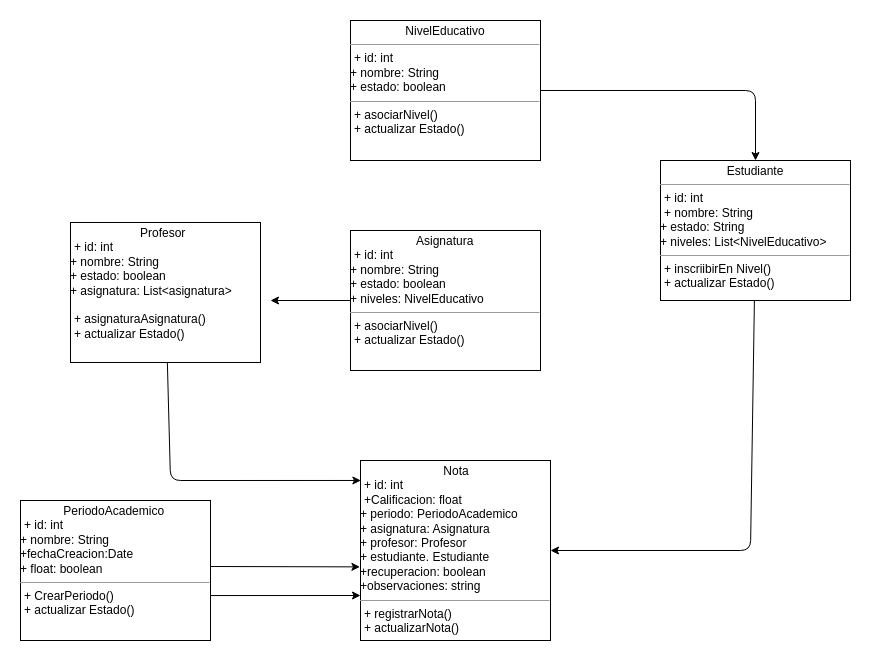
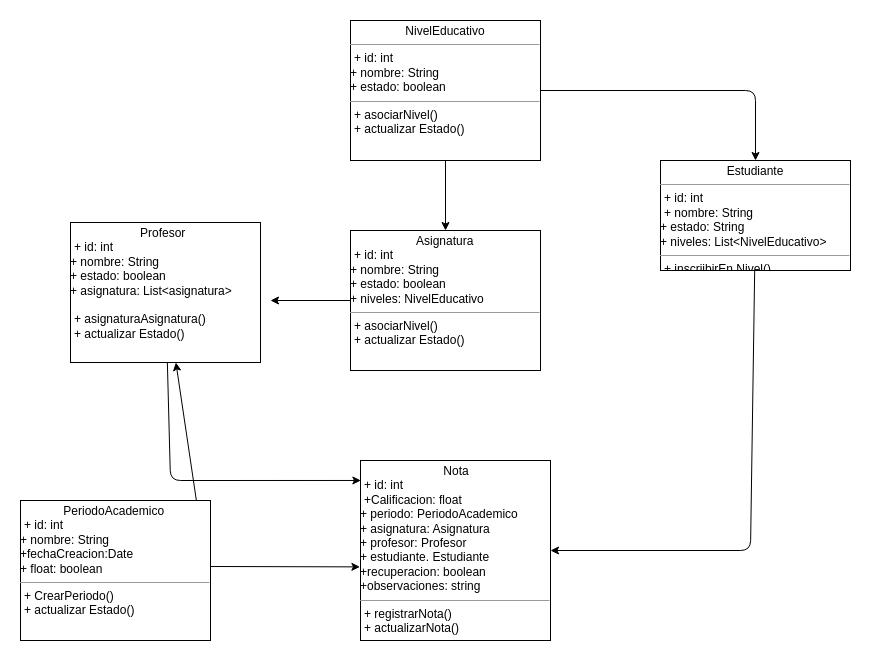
edge "NivelEducativo + id: int + nombre: String + estado: boolean + asociarNivel() + actualizar Estado()" -> "Asignatura+ id: int + nombre: String + estado: boolean + niveles: NivelEducativo + asociarNivel() + actualizar Estado()": added
node "Estudiante + id: int + nombre: String + estado: String + niveles: List<NivelEducativo> + inscriibirEn Nivel() + actualizar Estado()": size 190x140 -> 190x110
edge "PeriodoAcademico+ id: int + nombre: String +fechaCreacion:Date + float: boolean + CrearPeriodo() + actualizar Estado()" -> "Nota+ id: int +Calificacion: float + periodo: PeriodoAcademico + asignatura: Asignatura + profesor: Profesor + estudiante. Estudiante +recuperacion: boolean +observaciones: string + registrarNota() + actualizarNota()": now "PeriodoAcademico+ id: int + nombre: String +fechaCreacion:Date + float: boolean + CrearPeriodo() + actualizar Estado()" -> "Profesor+ id: int + nombre: String + estado: boolean + asignatura: List<asignatura> + asignaturaAsignatura() + actualizar Estado()"
